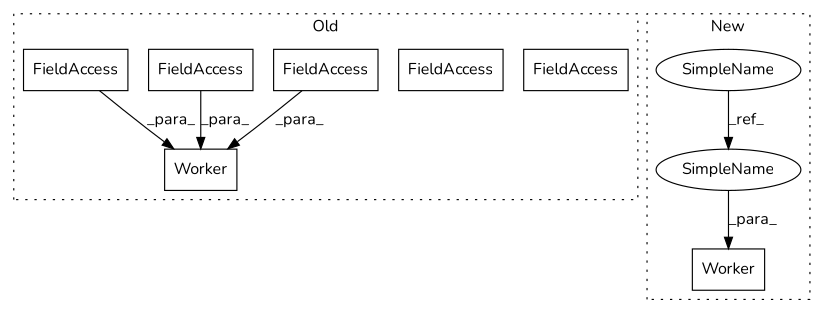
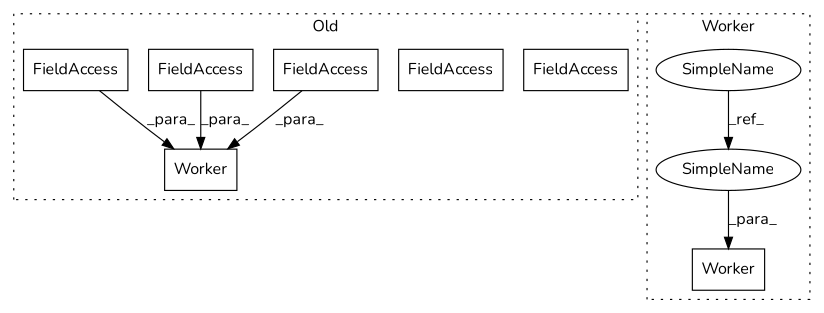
cluster "New": label "New" -> "Worker"
